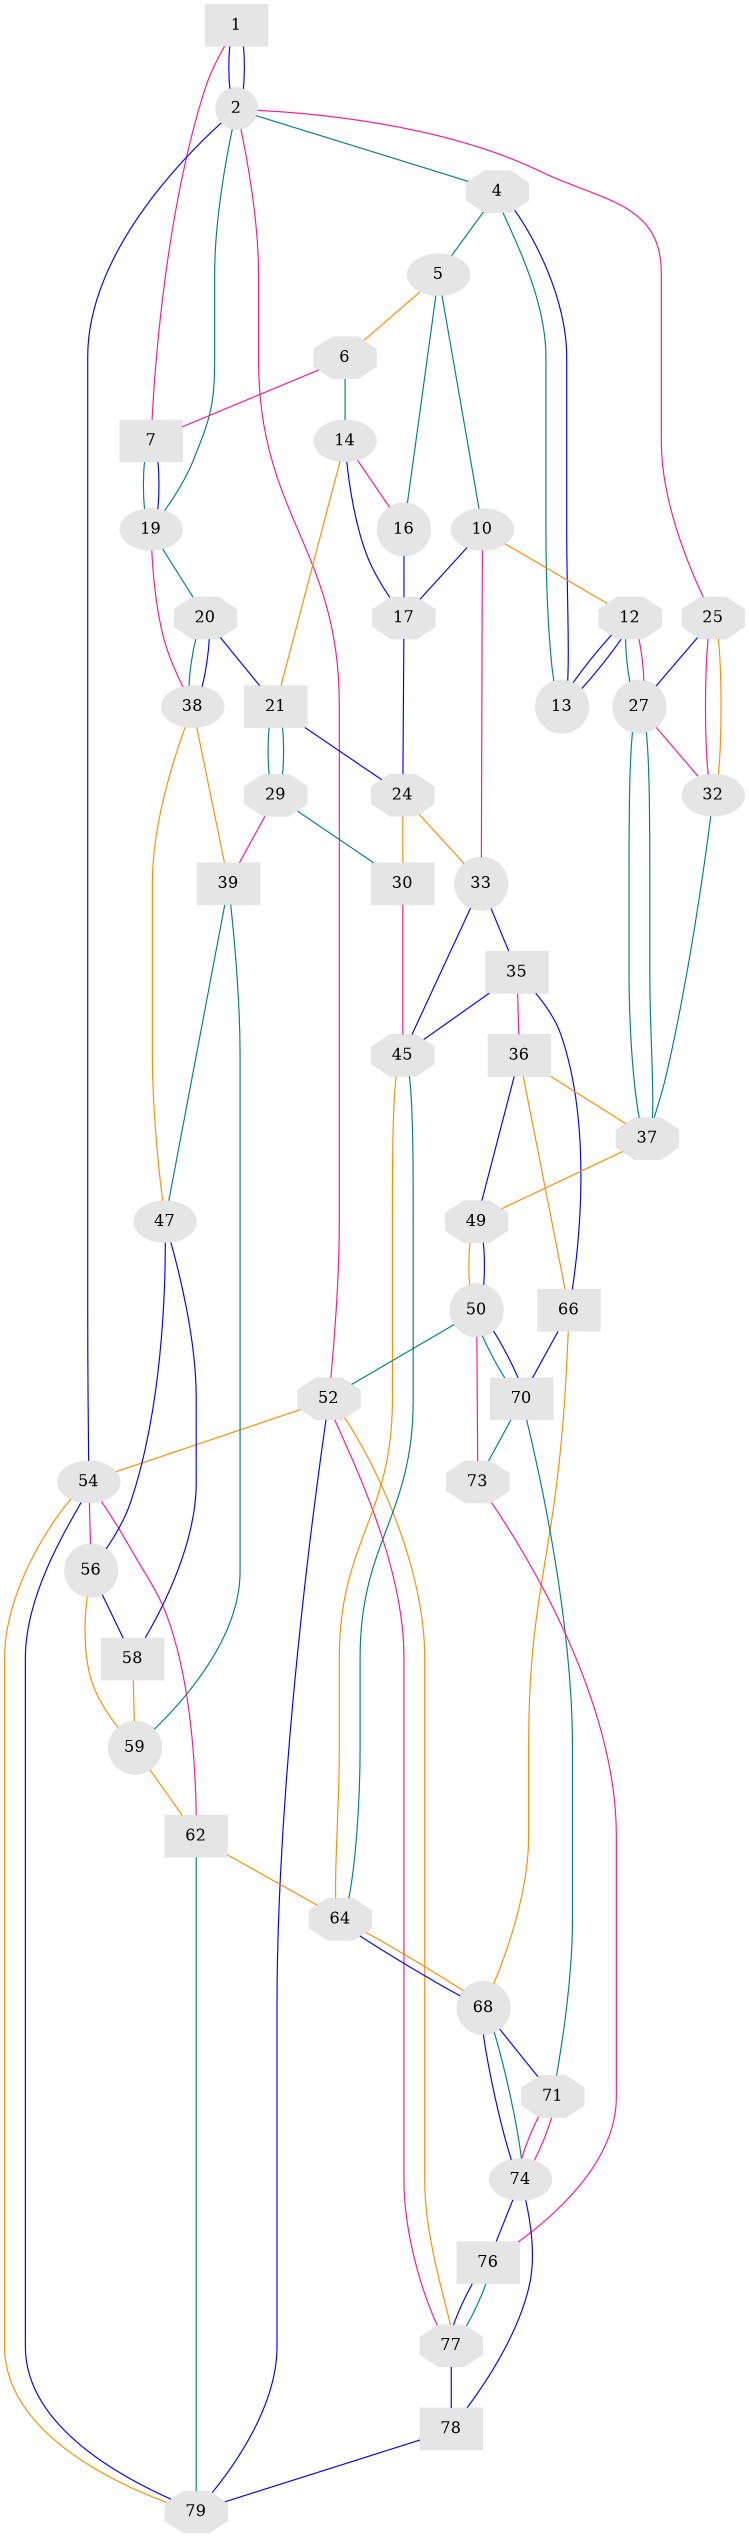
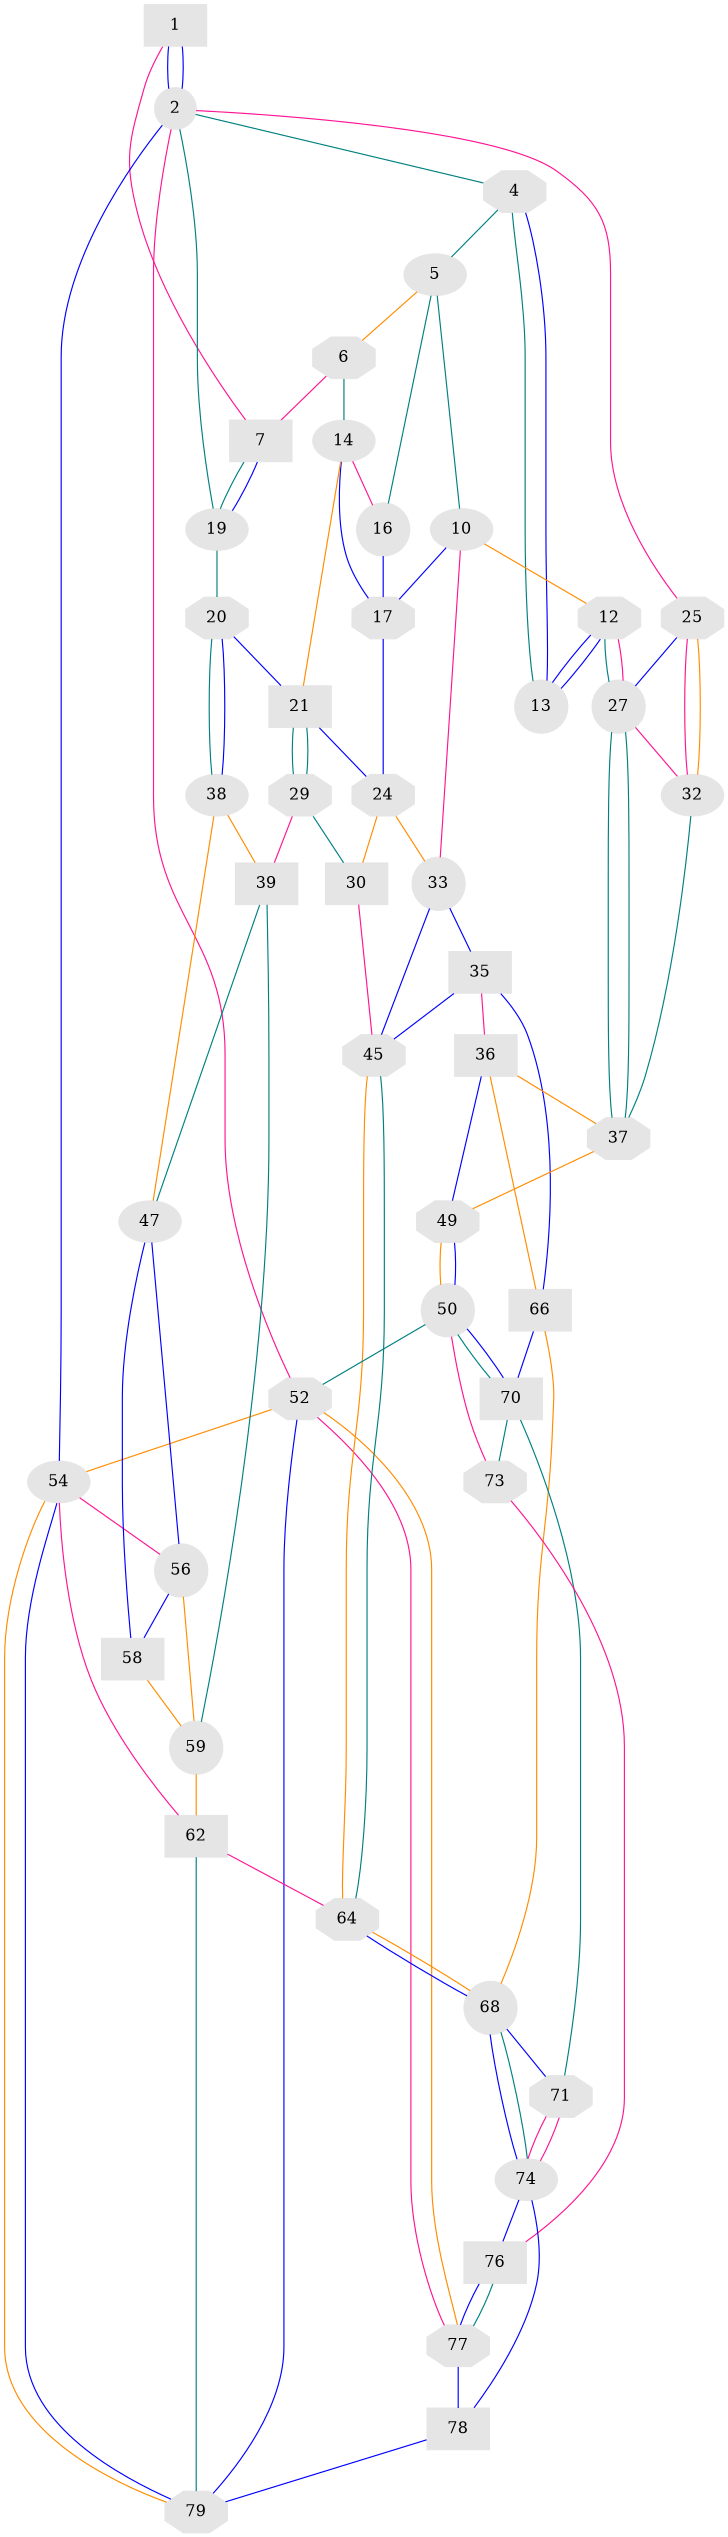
edge "19" -- "38": removed
edge "62" -- "64": color darkorange -> deeppink
